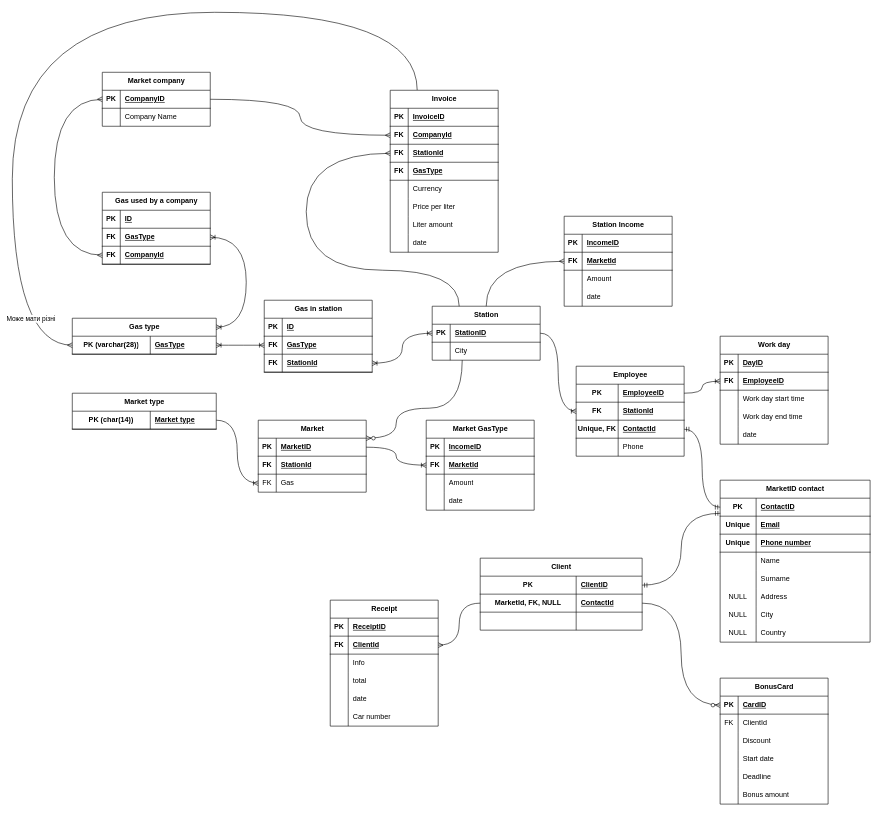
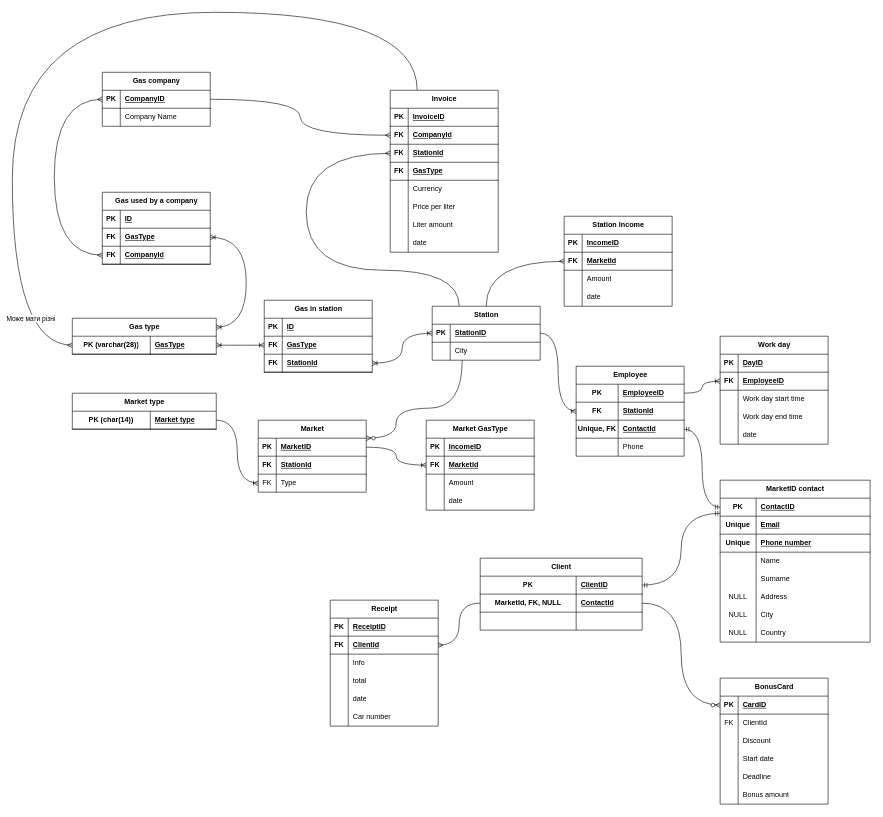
node "Market company": label "Market company" -> "Gas company"
node "Gas": label "Gas" -> "Type"
